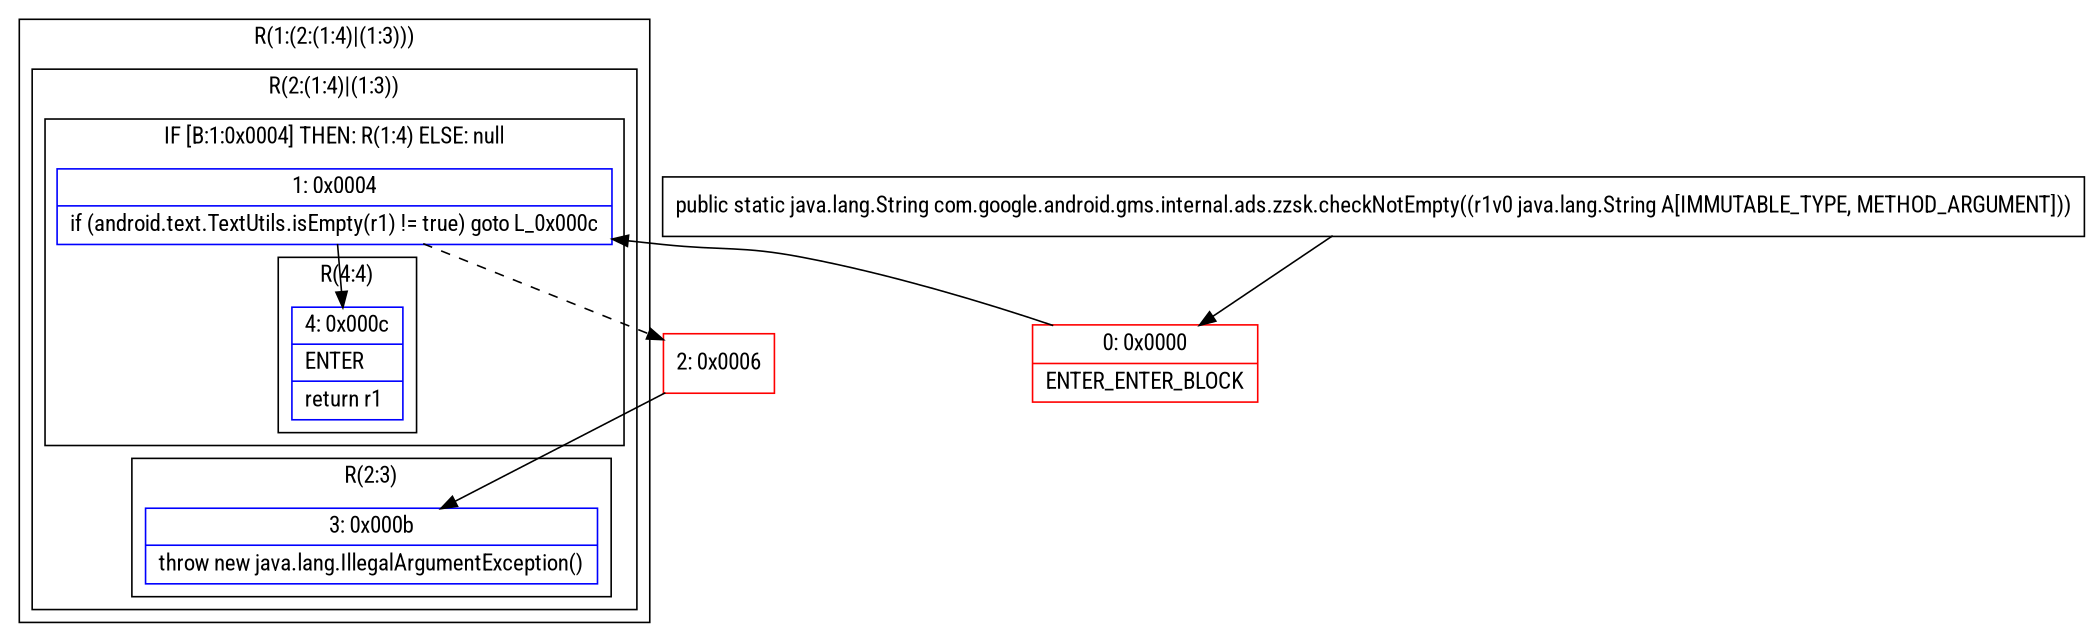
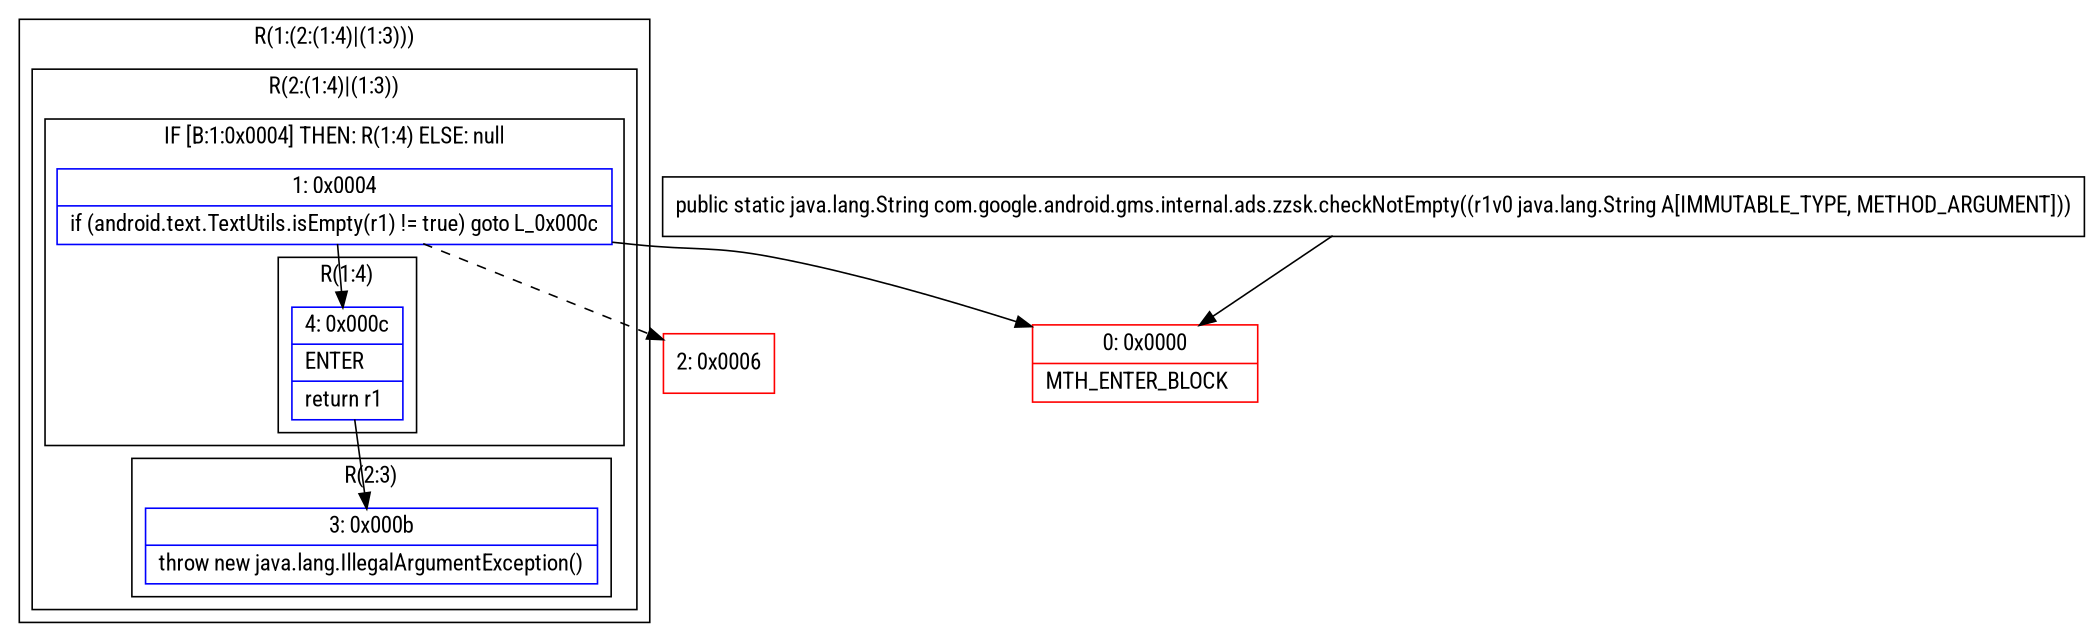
edge "0: 0x0000" -> "1: 0x0004": reversed
cluster "R(4:4)": label "R(4:4)" -> "R(1:4)"
node "0: 0x0000": text "ENTER_ENTER_BLOCK" -> "MTH_ENTER_BLOCK"
edge "2: 0x0006" -> "3: 0x000b": now "4: 0x000c" -> "3: 0x000b"
